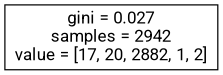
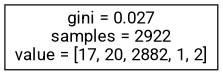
node "gini = 0.027 samples = 2942 value = [17, 20, 2882, 1, 2]": label "gini = 0.027 samples = 2942 value = [17, 20, 2882, 1, 2]" -> "gini = 0.027 samples = 2922 value = [17, 20, 2882, 1, 2]"
